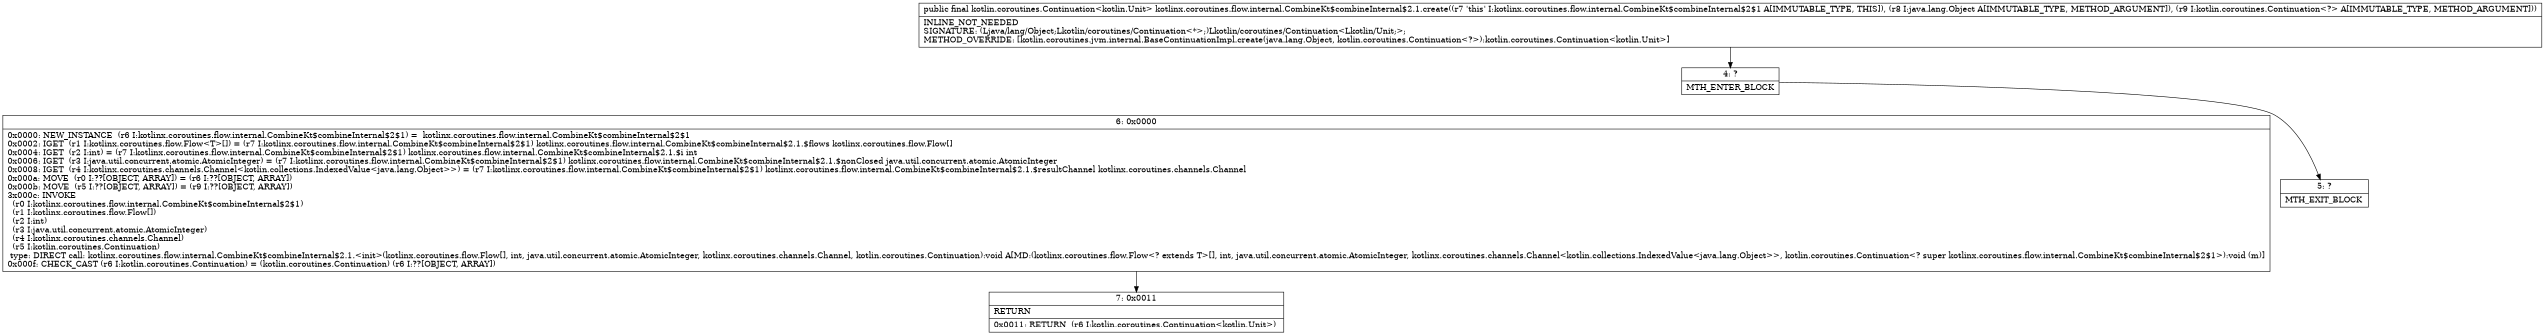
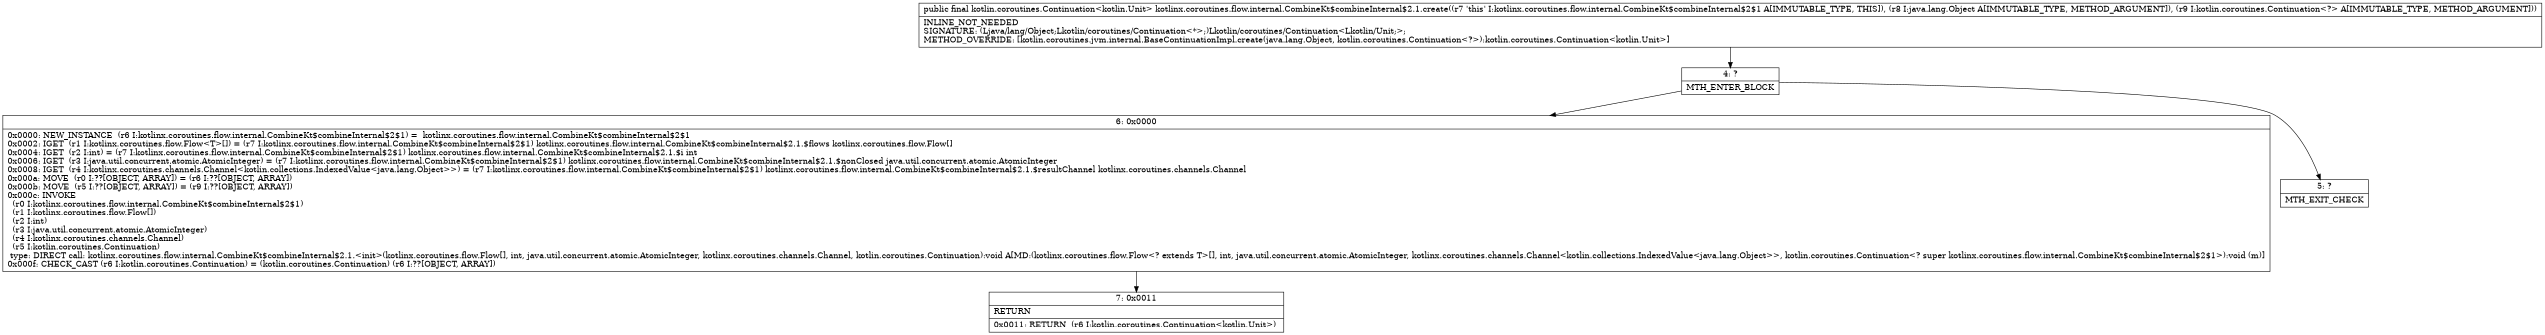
edge "4: ?" -> "6: 0x0000": added
node "6: 0x0000": text "3x000c: INVOKE" -> "0x000c: INVOKE"
node "5: ?": text "MTH_EXIT_BLOCK" -> "MTH_EXIT_CHECK"
